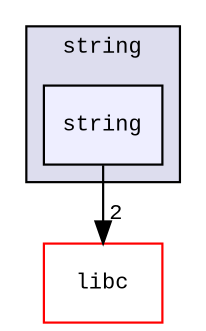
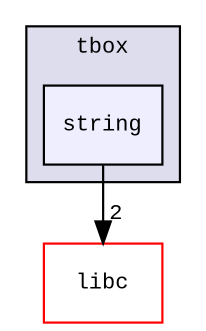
cluster "string": label "string" -> "tbox"
